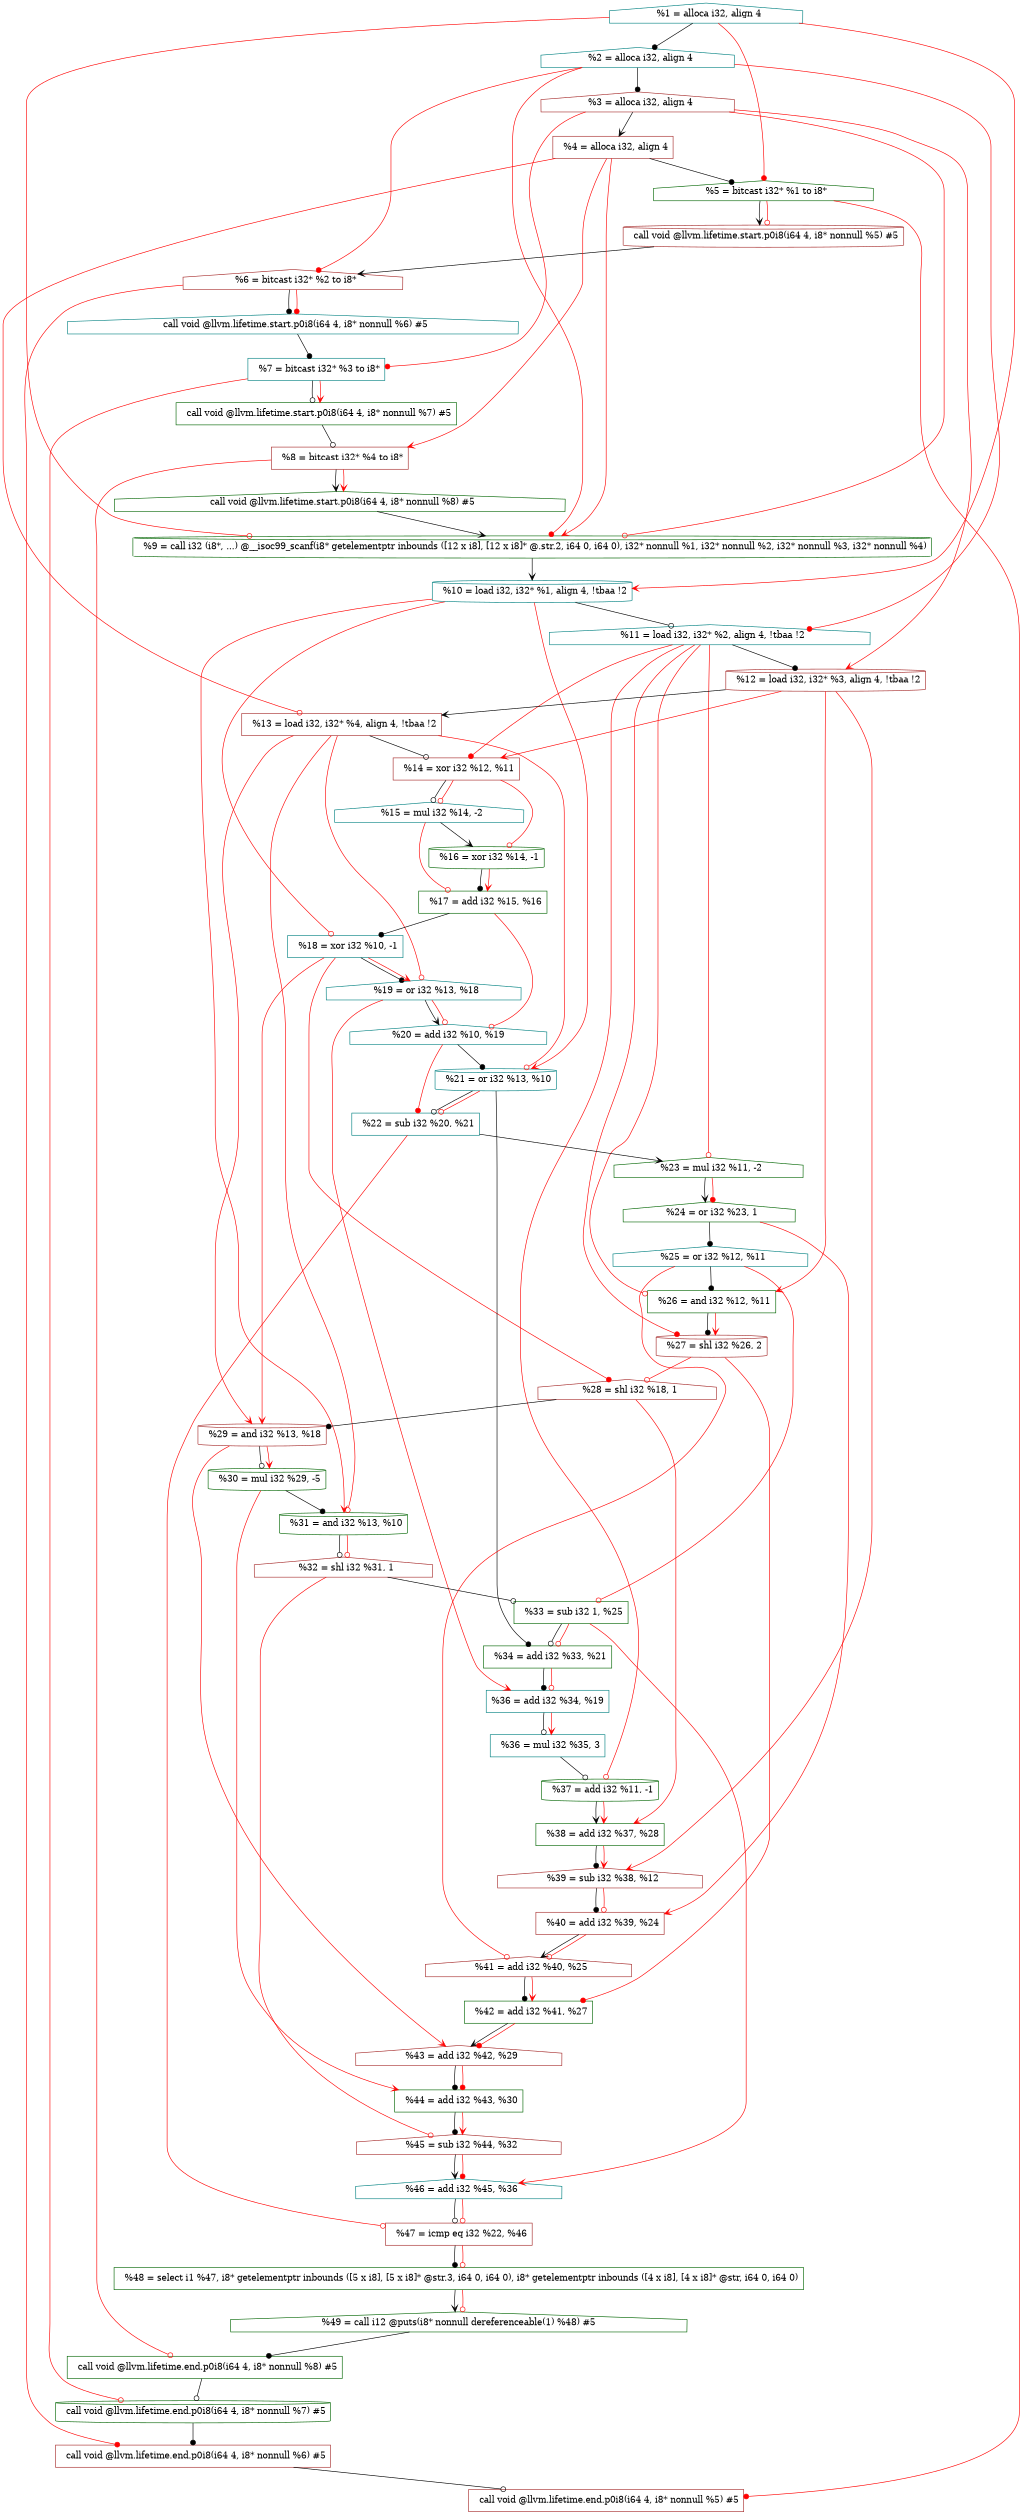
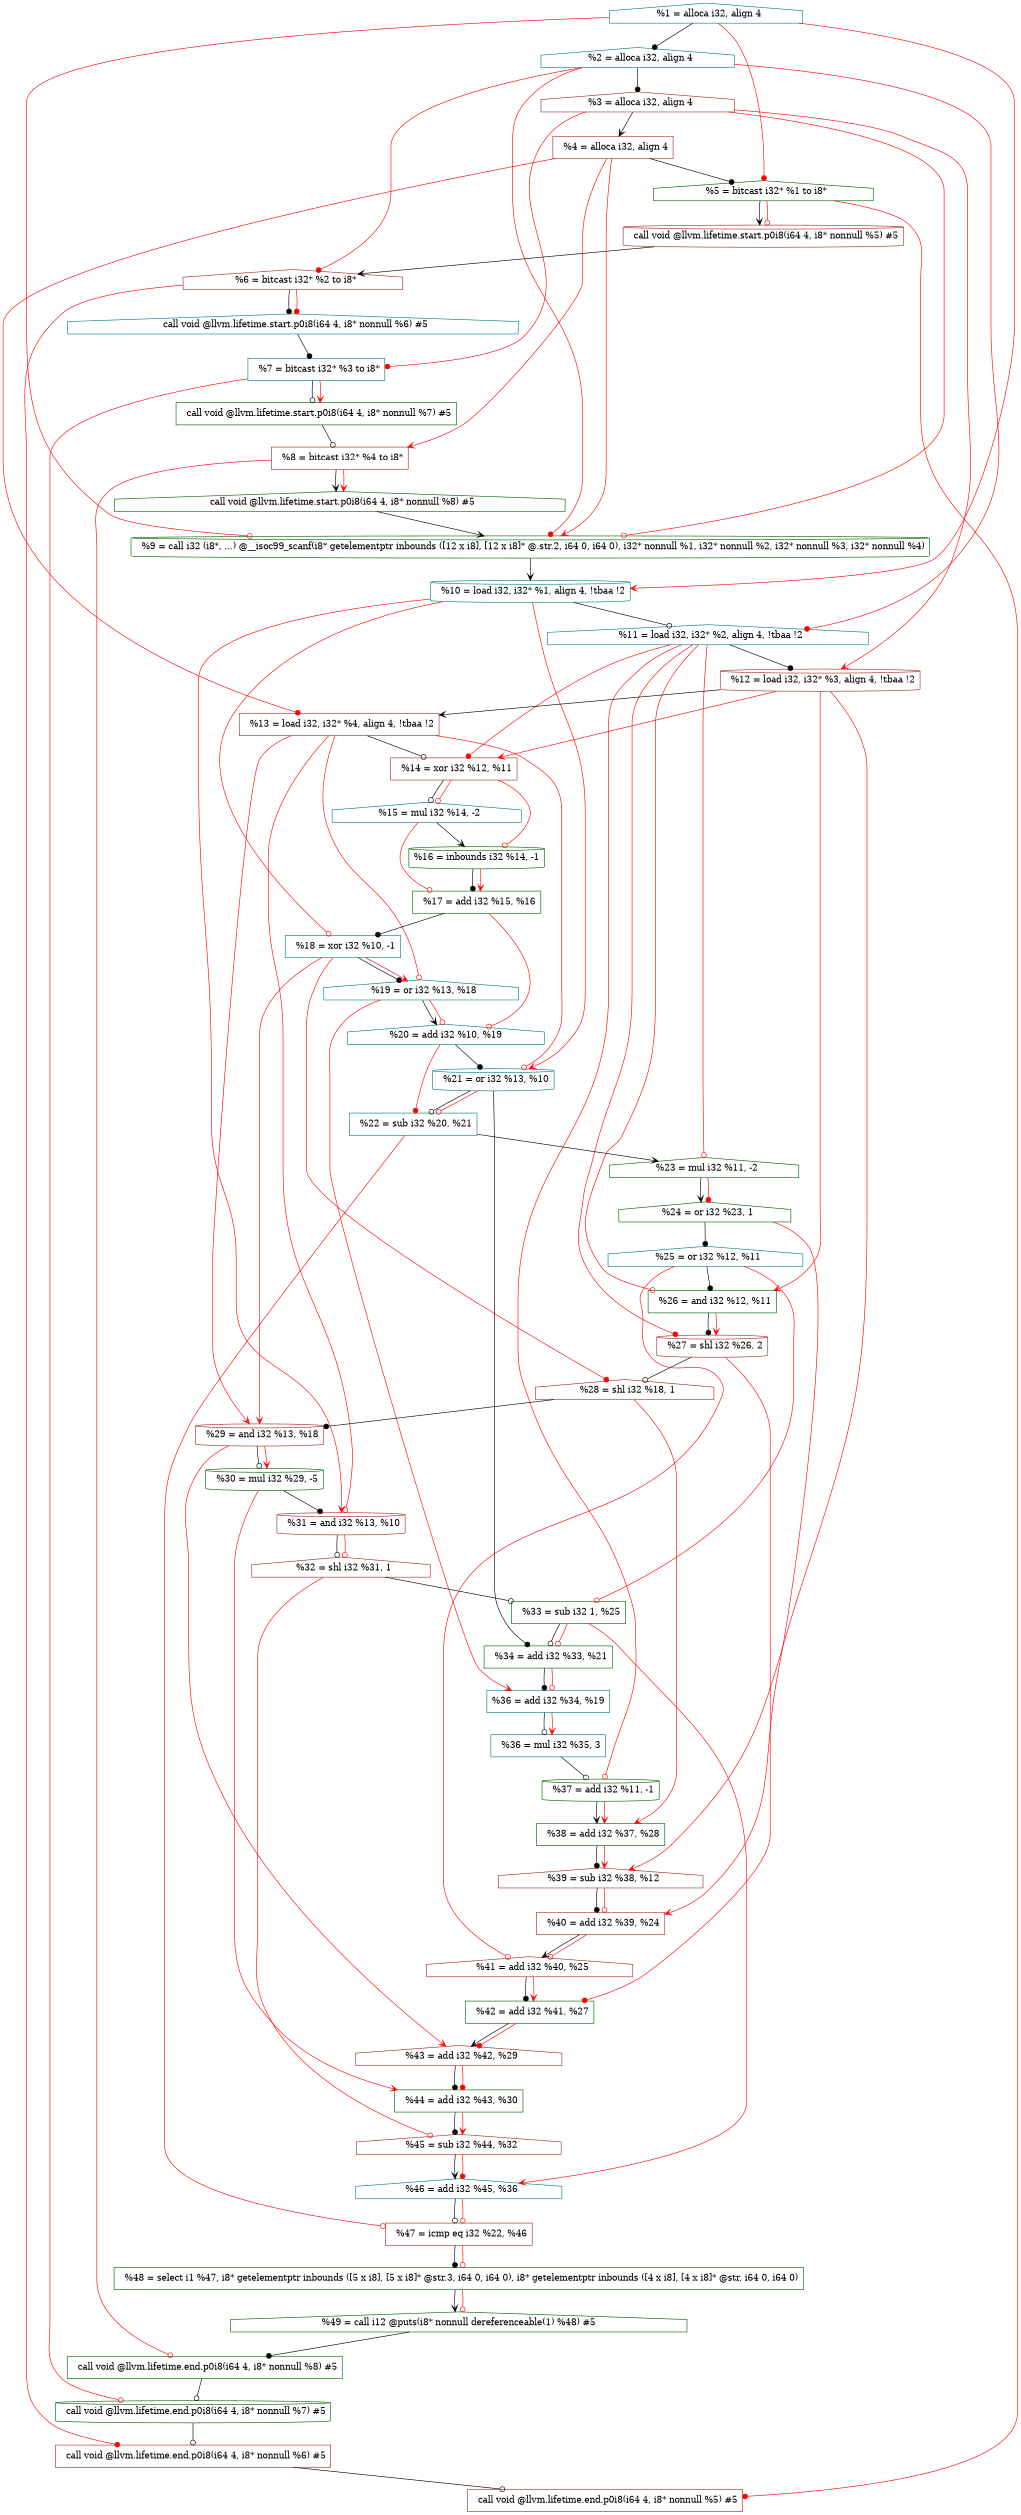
edge "%4 = alloca i32, align 4" -> "%13 = load i32, i32* %4, align 4, !tbaa !2": arrowhead odot -> dot
node "%16 = xor i32 %14, -1": label "%16 = xor i32 %14, -1" -> "%16 = inbounds i32 %14, -1"
edge "%27 = shl i32 %26, 2" -> "%28 = shl i32 %18, 1": color red -> black
node "%31 = and i32 %13, %10": color darkgreen -> brown
edge "call void @llvm.lifetime.end.p0i8(i64 4, i8* nonnull %7) #5" -> "call void @llvm.lifetime.end.p0i8(i64 4, i8* nonnull %6) #5": arrowhead dot -> odot
